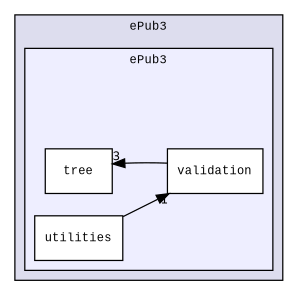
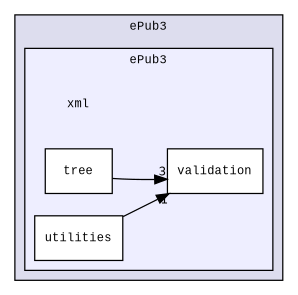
node "xml": added
edge "validation" -> "tree": reversed
